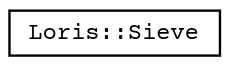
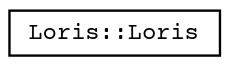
node "Loris::Sieve": label "Loris::Sieve" -> "Loris::Loris"
